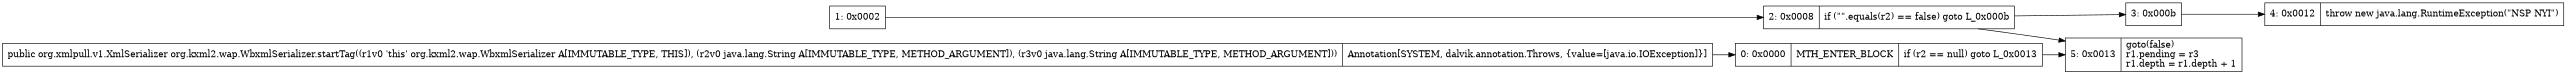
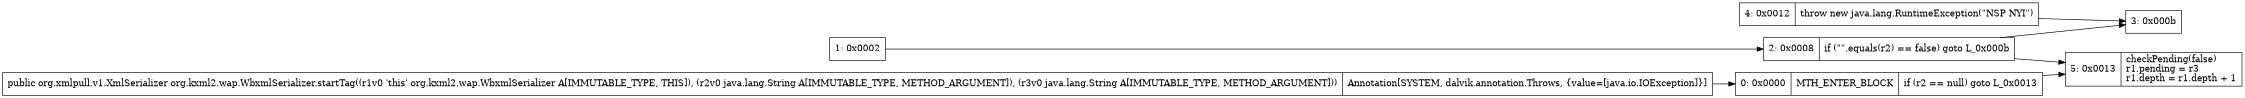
edge "3: 0x000b" -> "4: 0x0012": reversed
node "5: 0x0013": text "goto(false)" -> "checkPending(false)"
